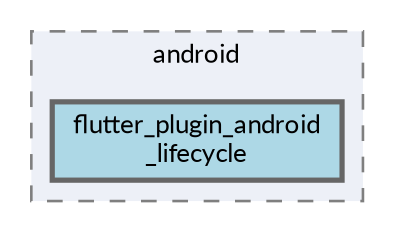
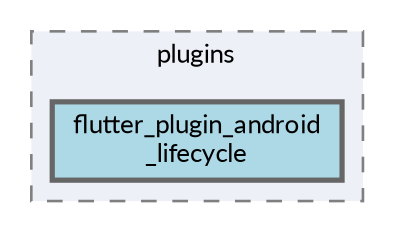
cluster "android": label "android" -> "plugins"
